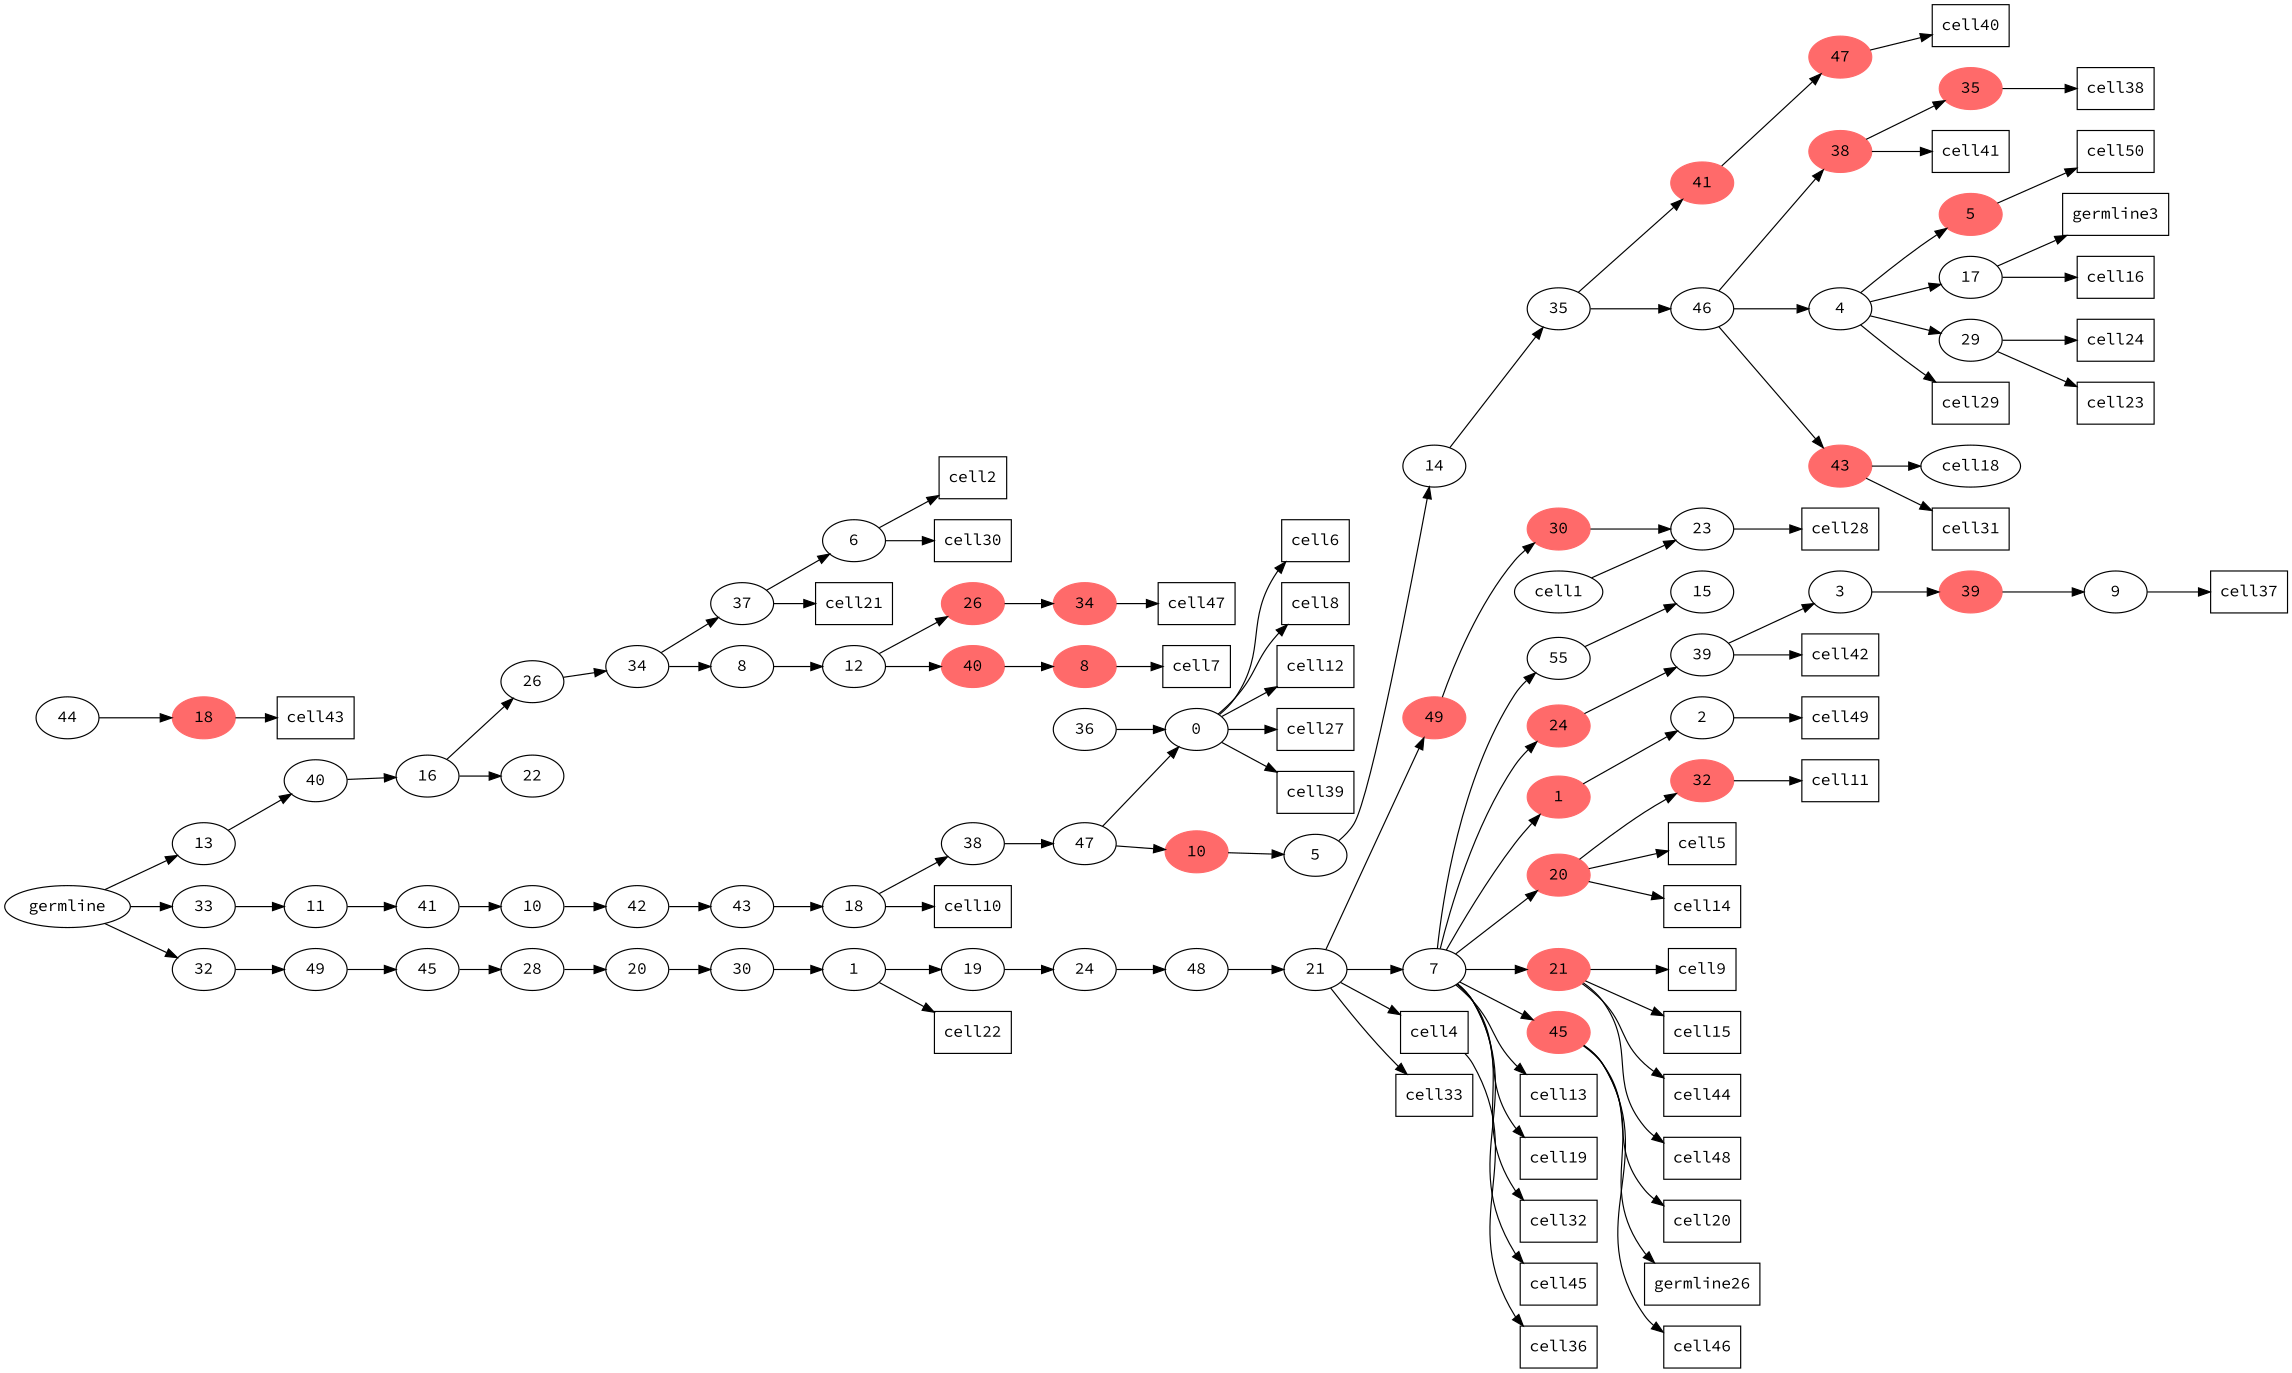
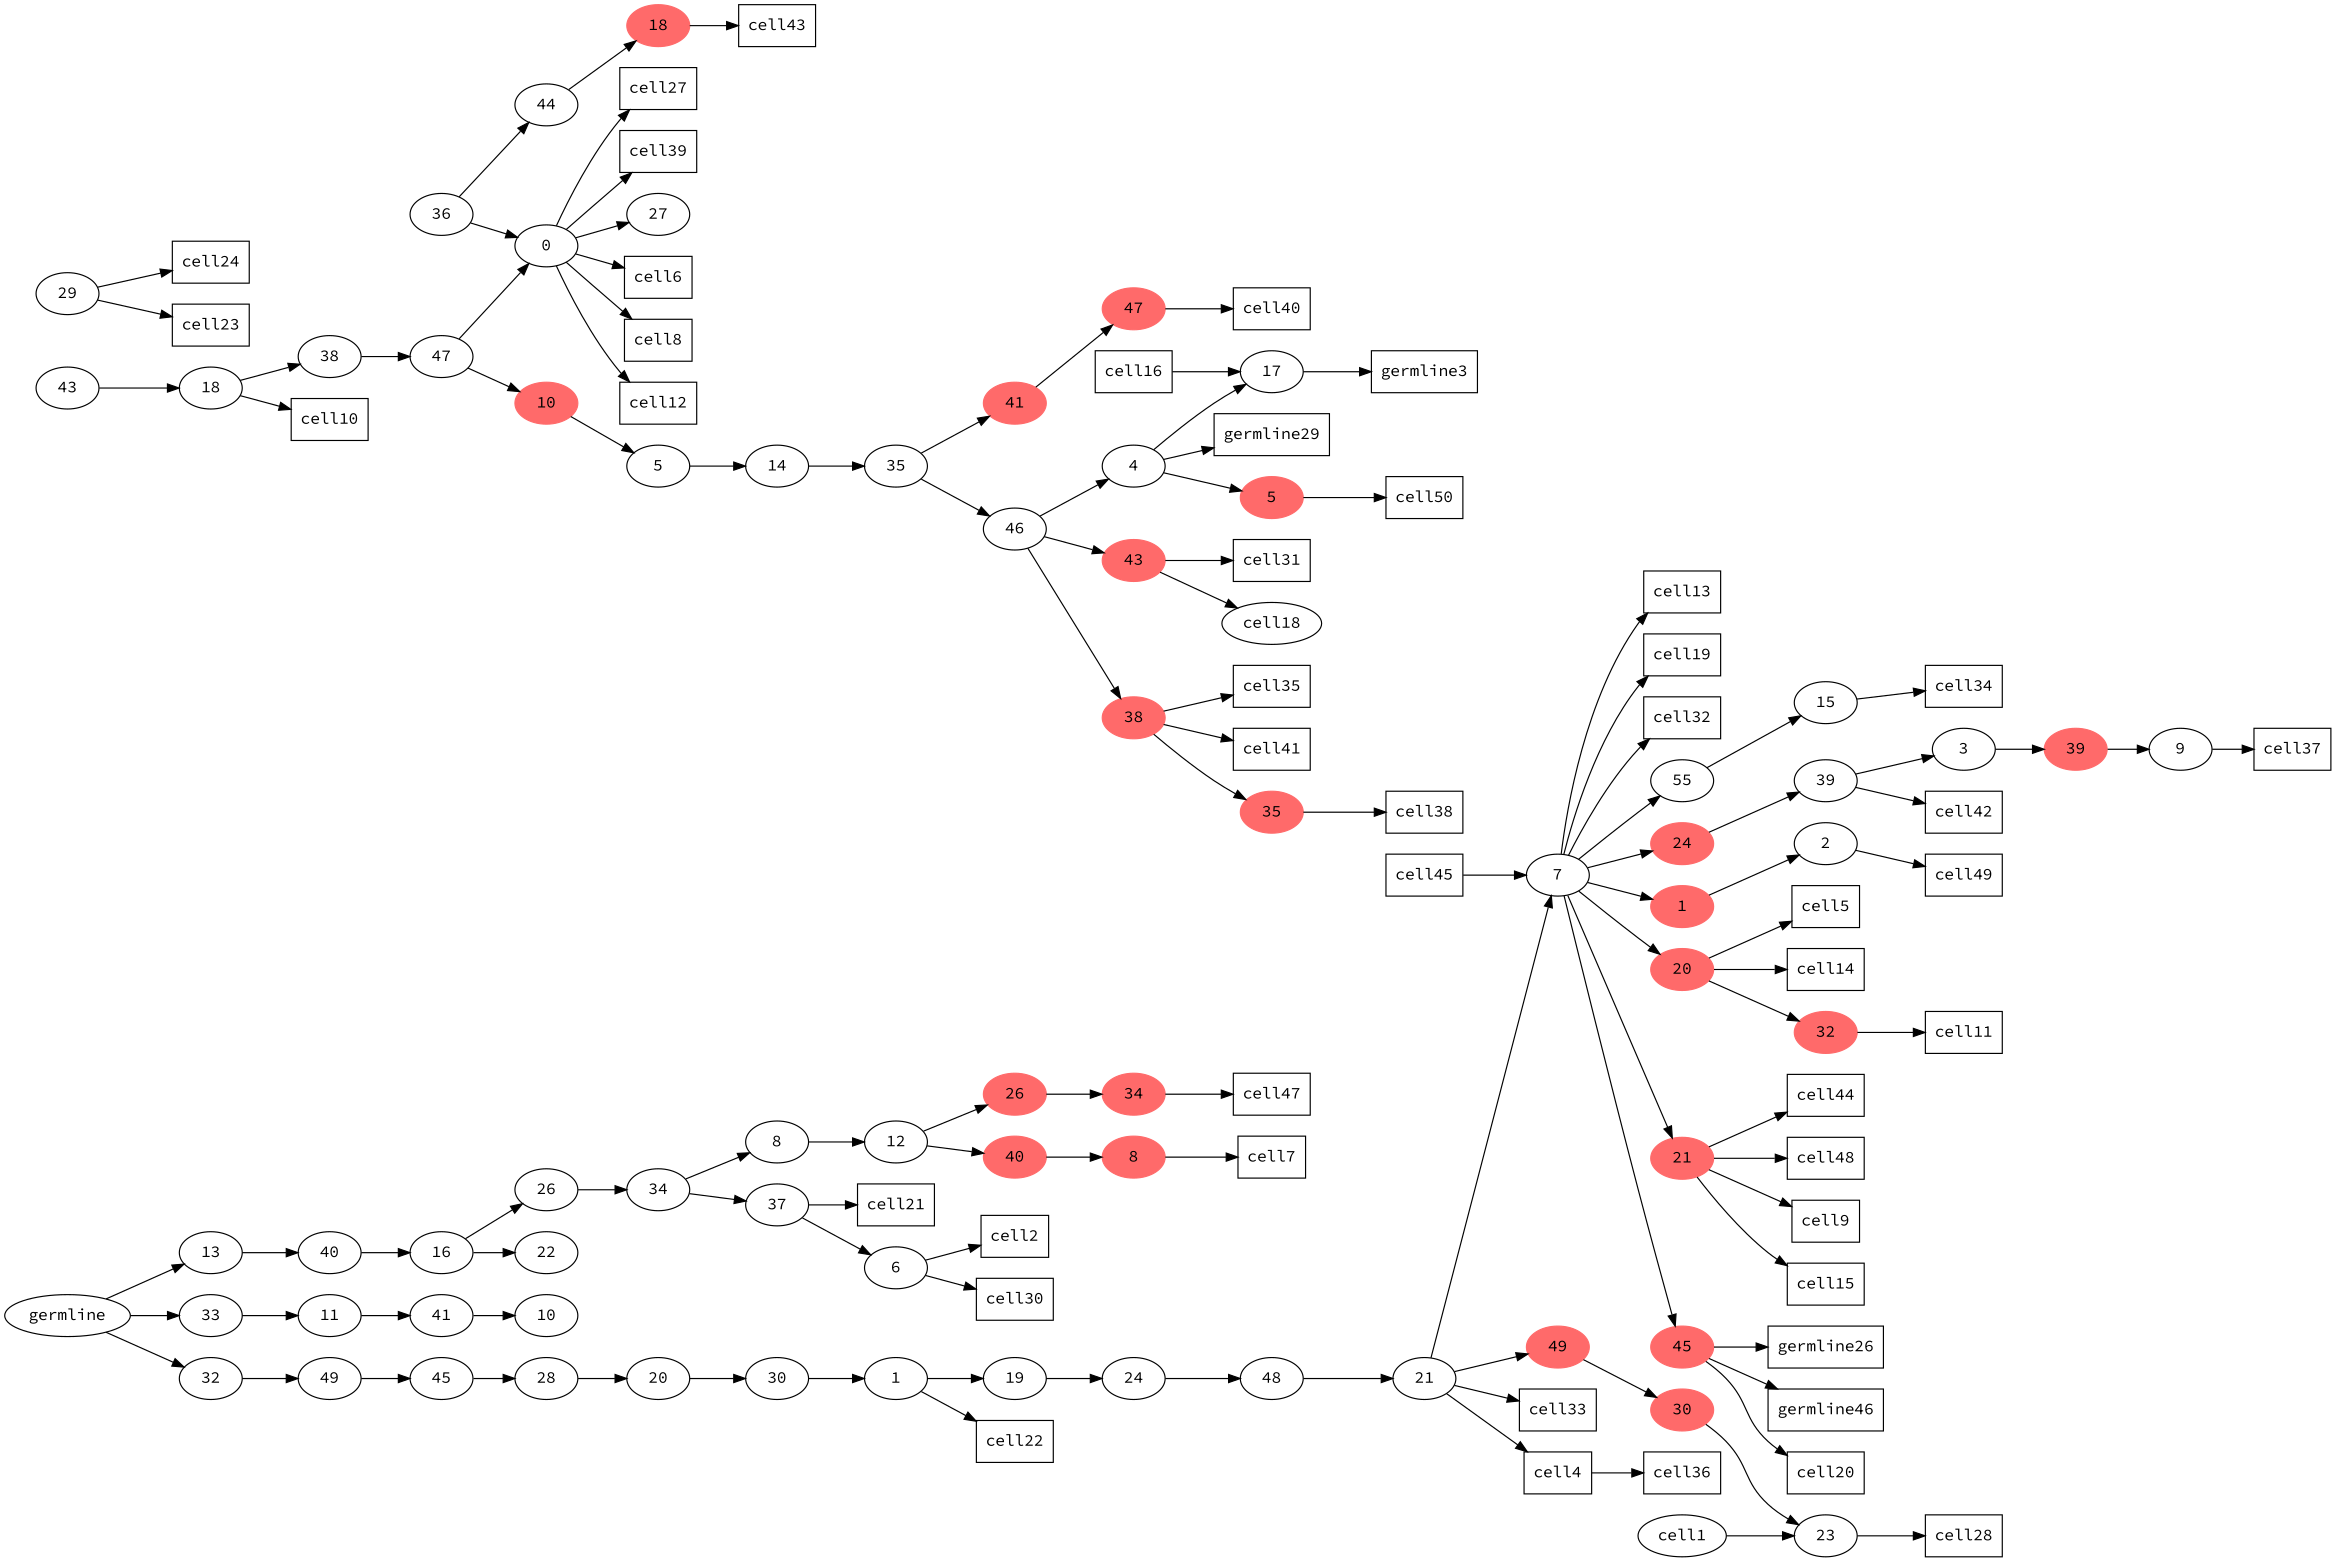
edge "36" -> "44": added
node "27": added
edge "17" -> "cell16": reversed
edge "4" -> "29": removed
node "cell29": label "cell29" -> "germline29"
node "cell35": added
node "cell34": added
node "42": removed
edge "7" -> "cell45": reversed
node "cell46": label "cell46" -> "germline46"
